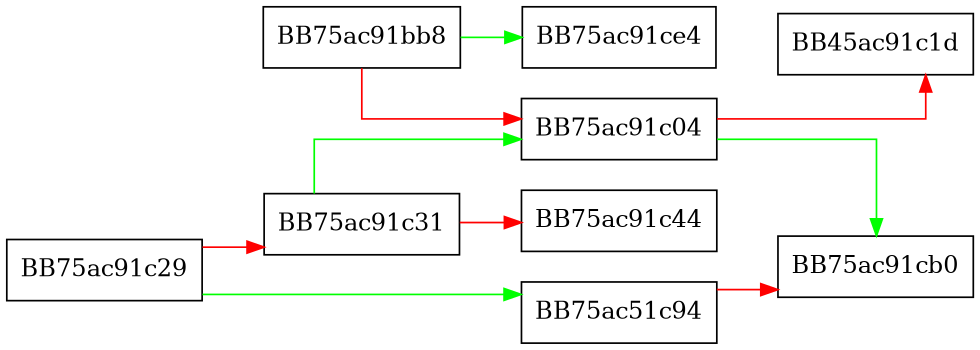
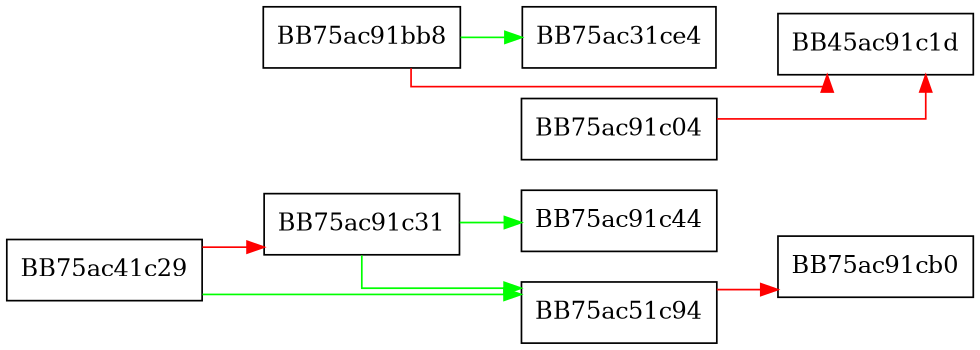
node "BB75ac91ce4": label "BB75ac91ce4" -> "BB75ac31ce4"
edge "BB75ac91bb8" -> "BB75ac91c04": now "BB75ac91bb8" -> "BB45ac91c1d"
edge "BB75ac91c31" -> "BB75ac91c04": now "BB75ac91c31" -> "BB75ac51c94"
edge "BB75ac91c04" -> "BB75ac91cb0": removed
edge "BB75ac91c31" -> "BB75ac91c44": color red -> green
node "BB75ac91c29": label "BB75ac91c29" -> "BB75ac41c29"
